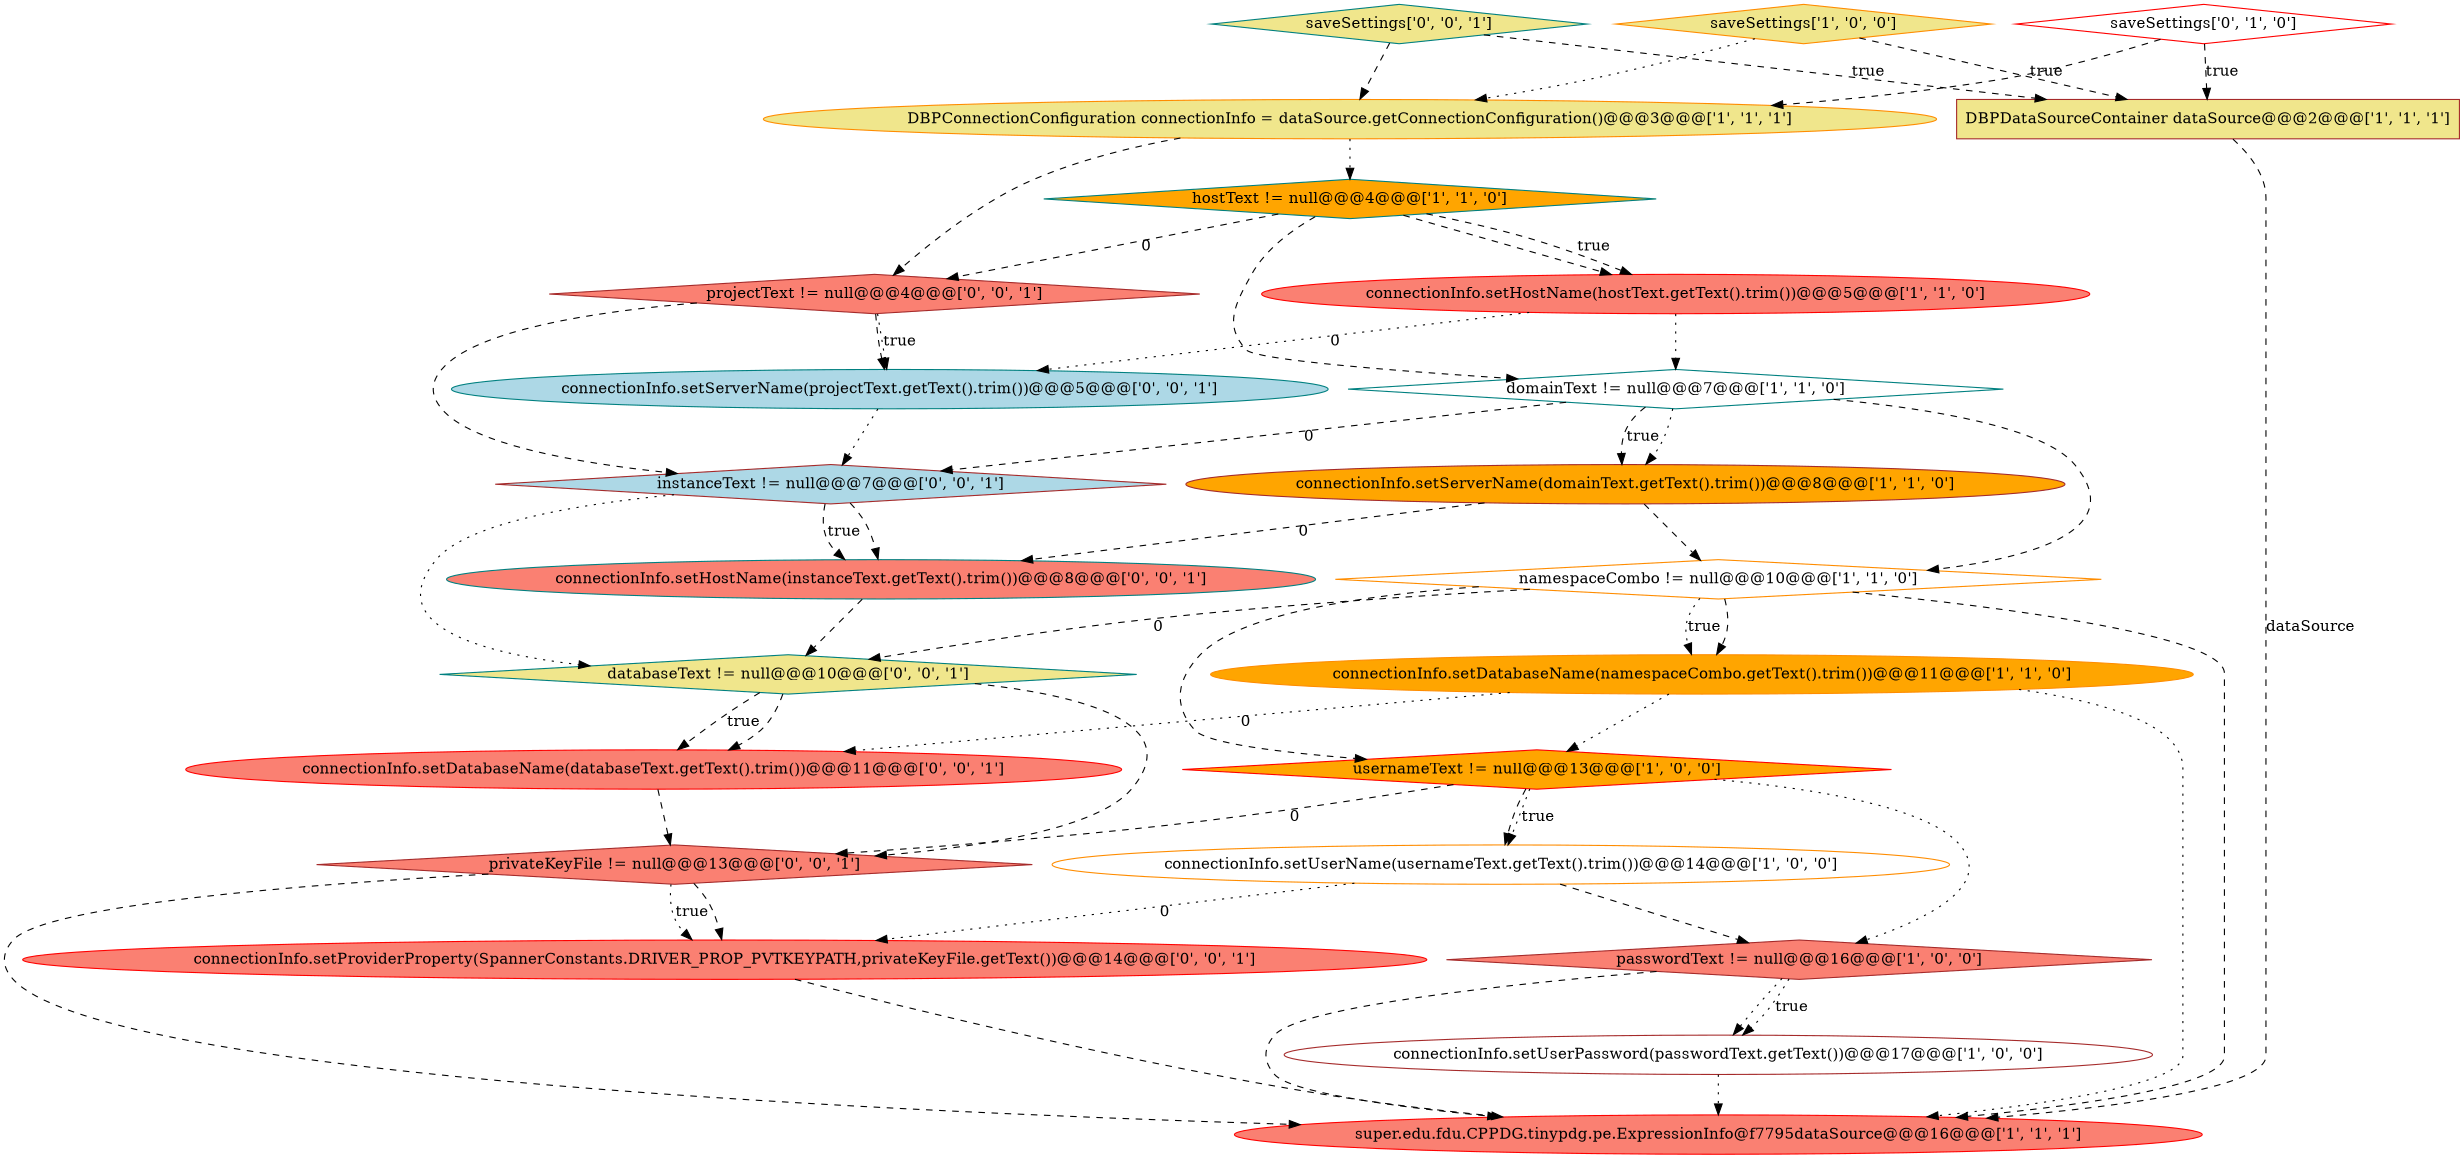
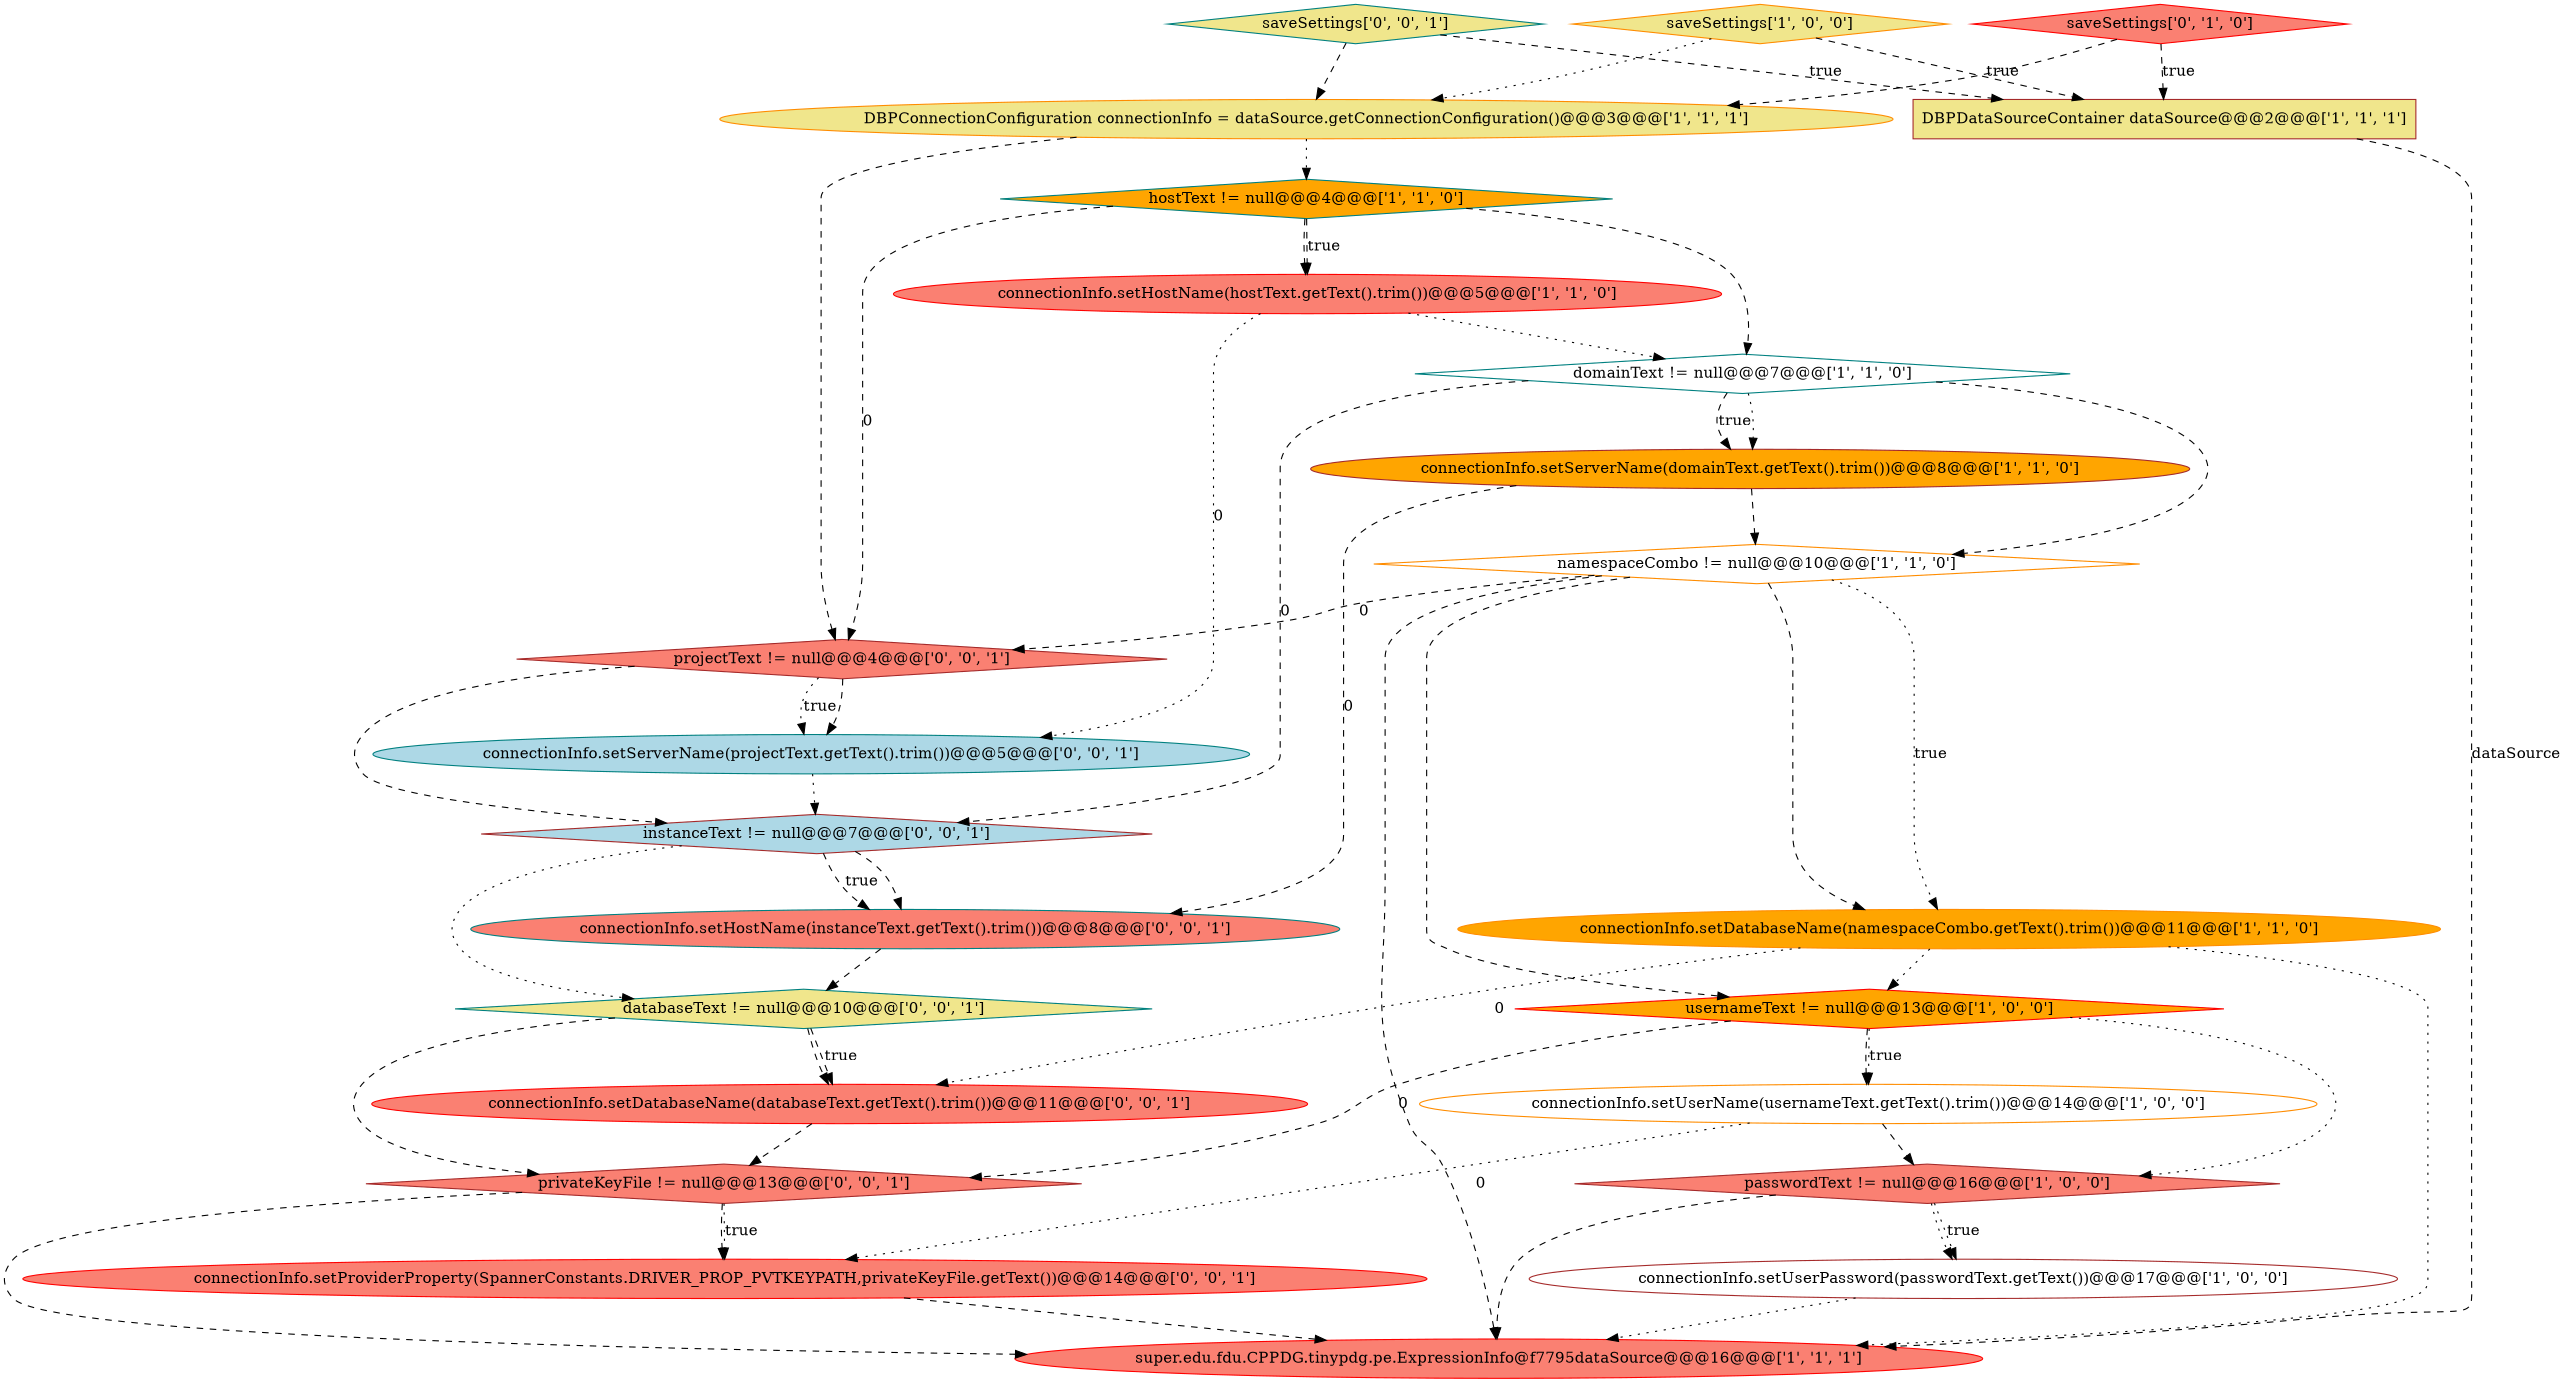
node "saveSettings['0', '1', '0']": fillcolor white -> salmon
edge "namespaceCombo != null@@@10@@@['1', '1', '0']" -> "databaseText != null@@@10@@@['0', '0', '1']": now "namespaceCombo != null@@@10@@@['1', '1', '0']" -> "projectText != null@@@4@@@['0', '0', '1']"
